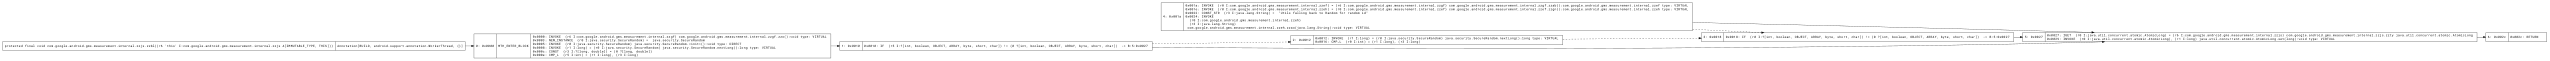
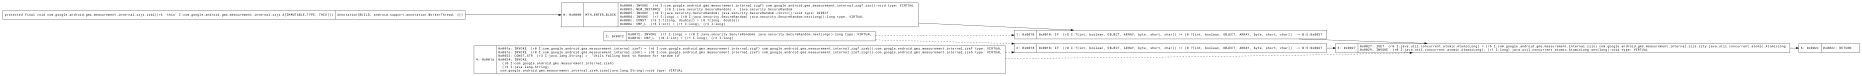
edge "4: 0x001a" -> "5: 0x0027": style solid -> dashed
edge "1: 0x0010" -> "2: 0x0012": reversed
